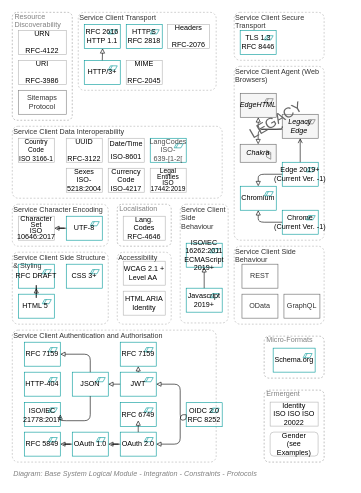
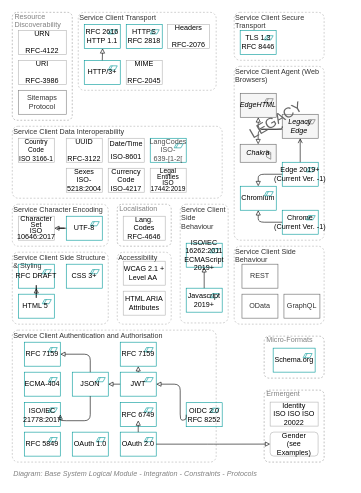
node "HTML ARIA Identity": label "HTML ARIA Identity" -> "HTML ARIA Attributes"
node "HTTP-404": label "HTTP-404" -> "ECMA-404"
edge "OIDC 2.0 RFC 8252" -> "OAuth 2.0": removed
edge "OAuth 1.0" -> "RFC 5849": removed
edge "OAuth 2.0" -> "OAuth 1.0": now "OAuth 2.0" -> "Gender (see Examples)"
